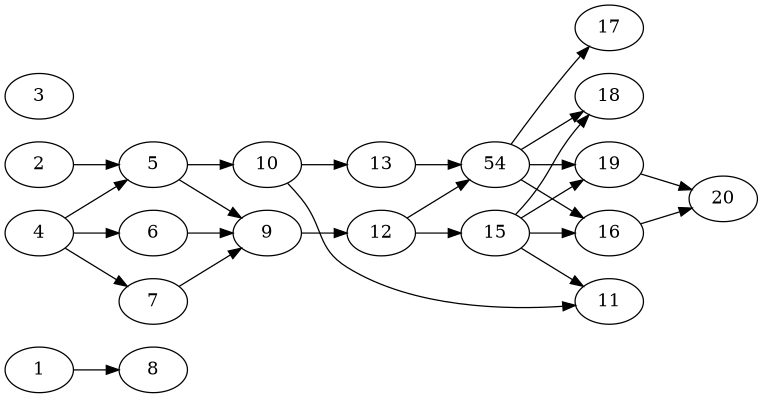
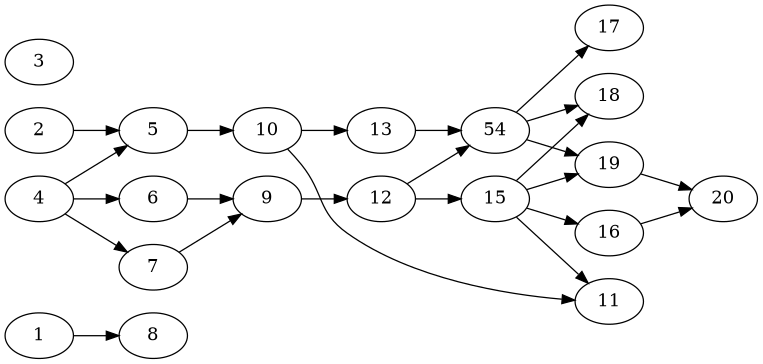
edge "54" -> "16": removed
edge "5" -> "9": removed
